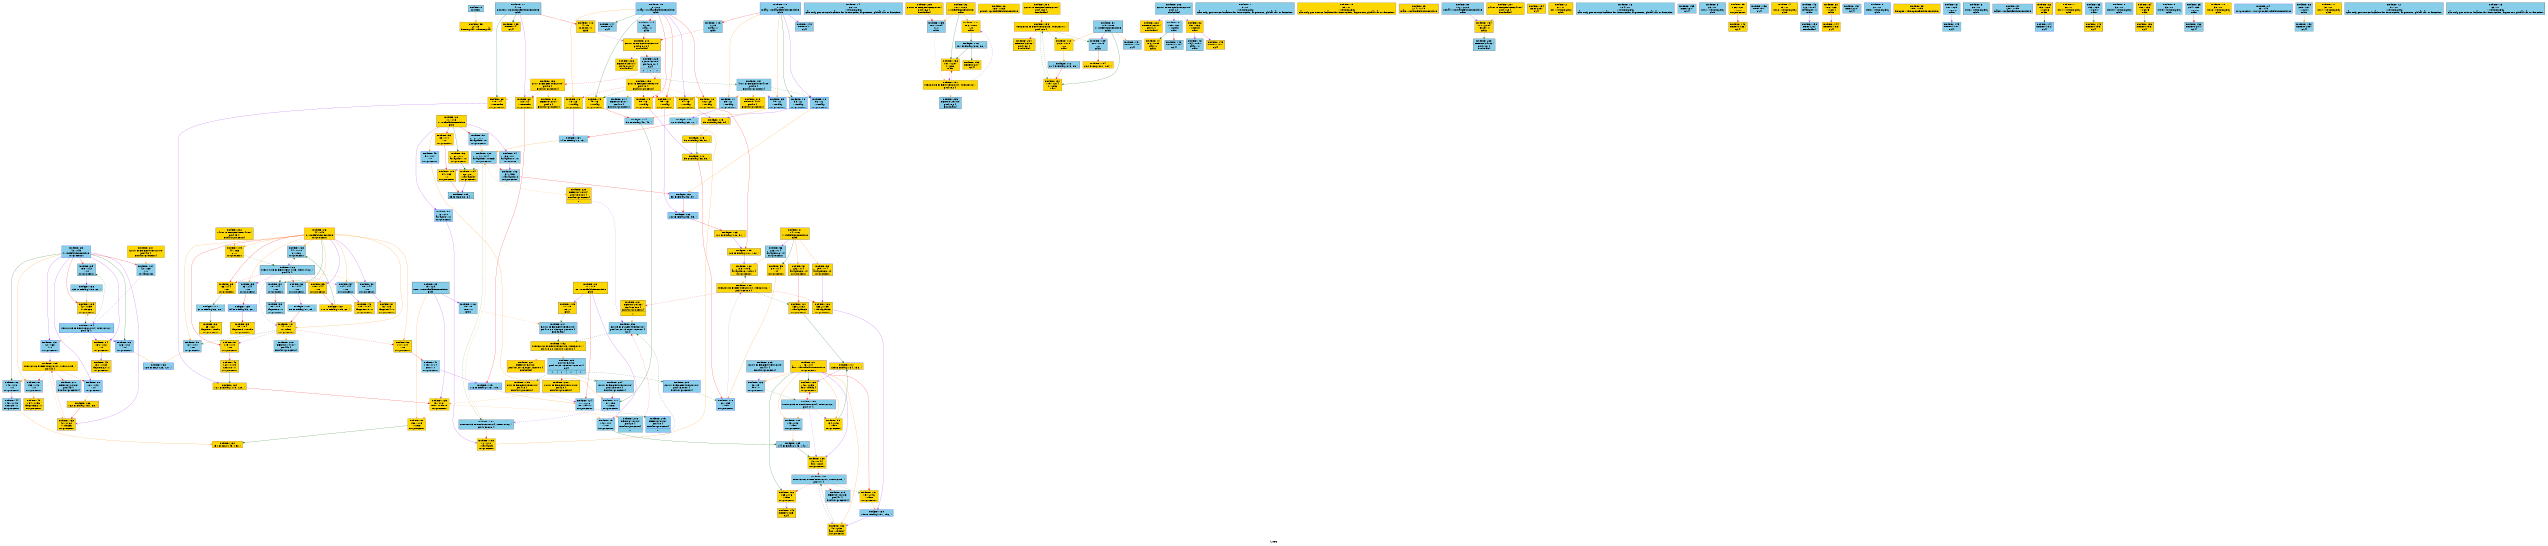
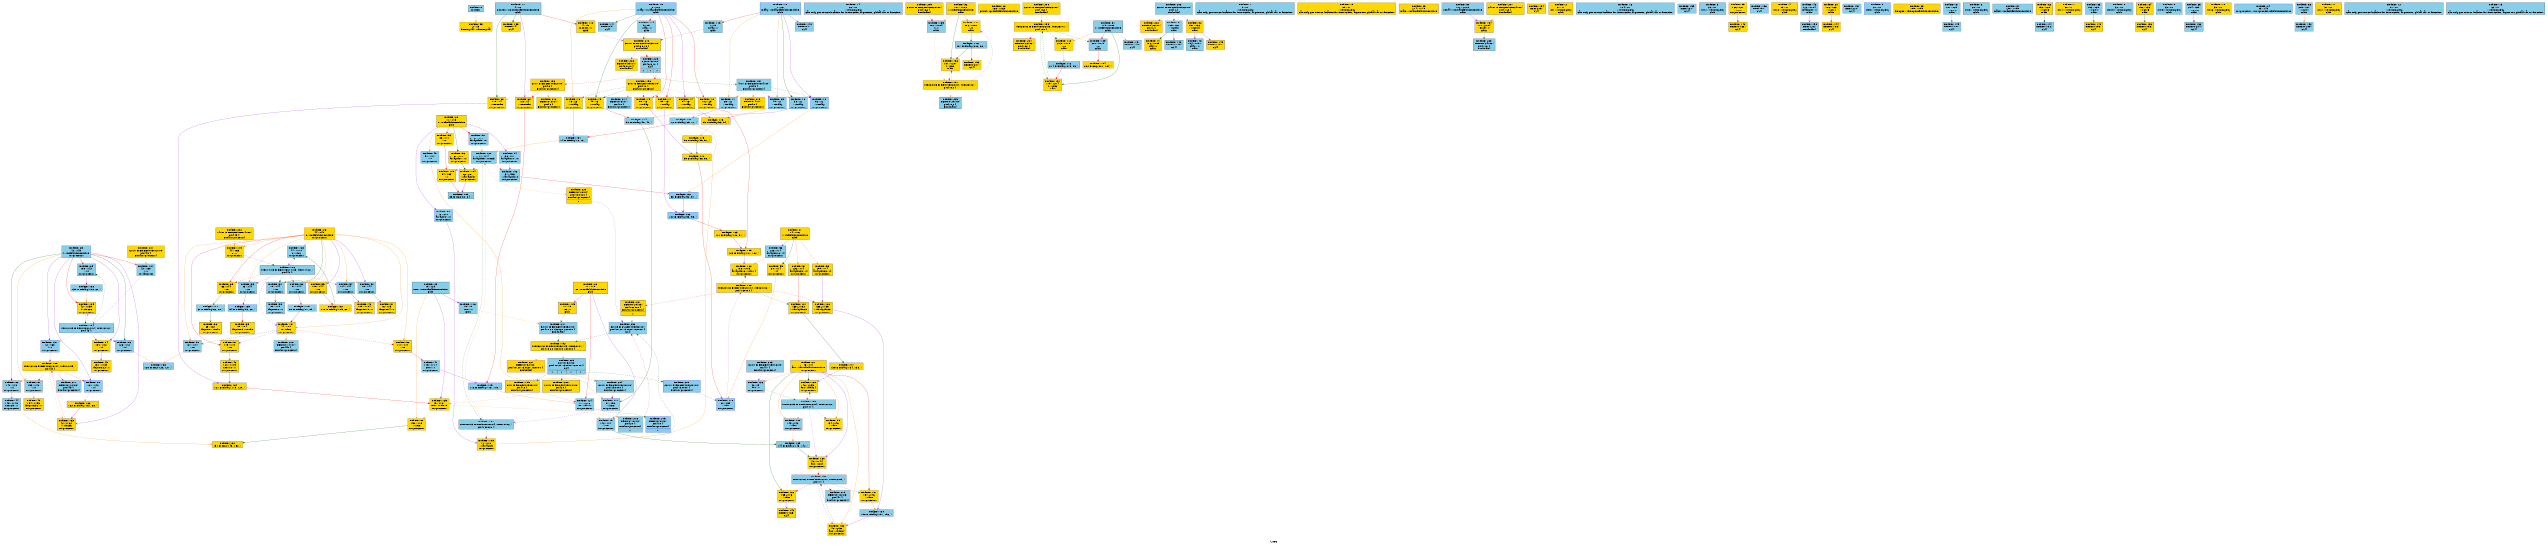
node "NodeID: 54": text "_Z7source" -> "_Z7processv"
edge "NodeID: 99" -> "NodeID: 177": removed
